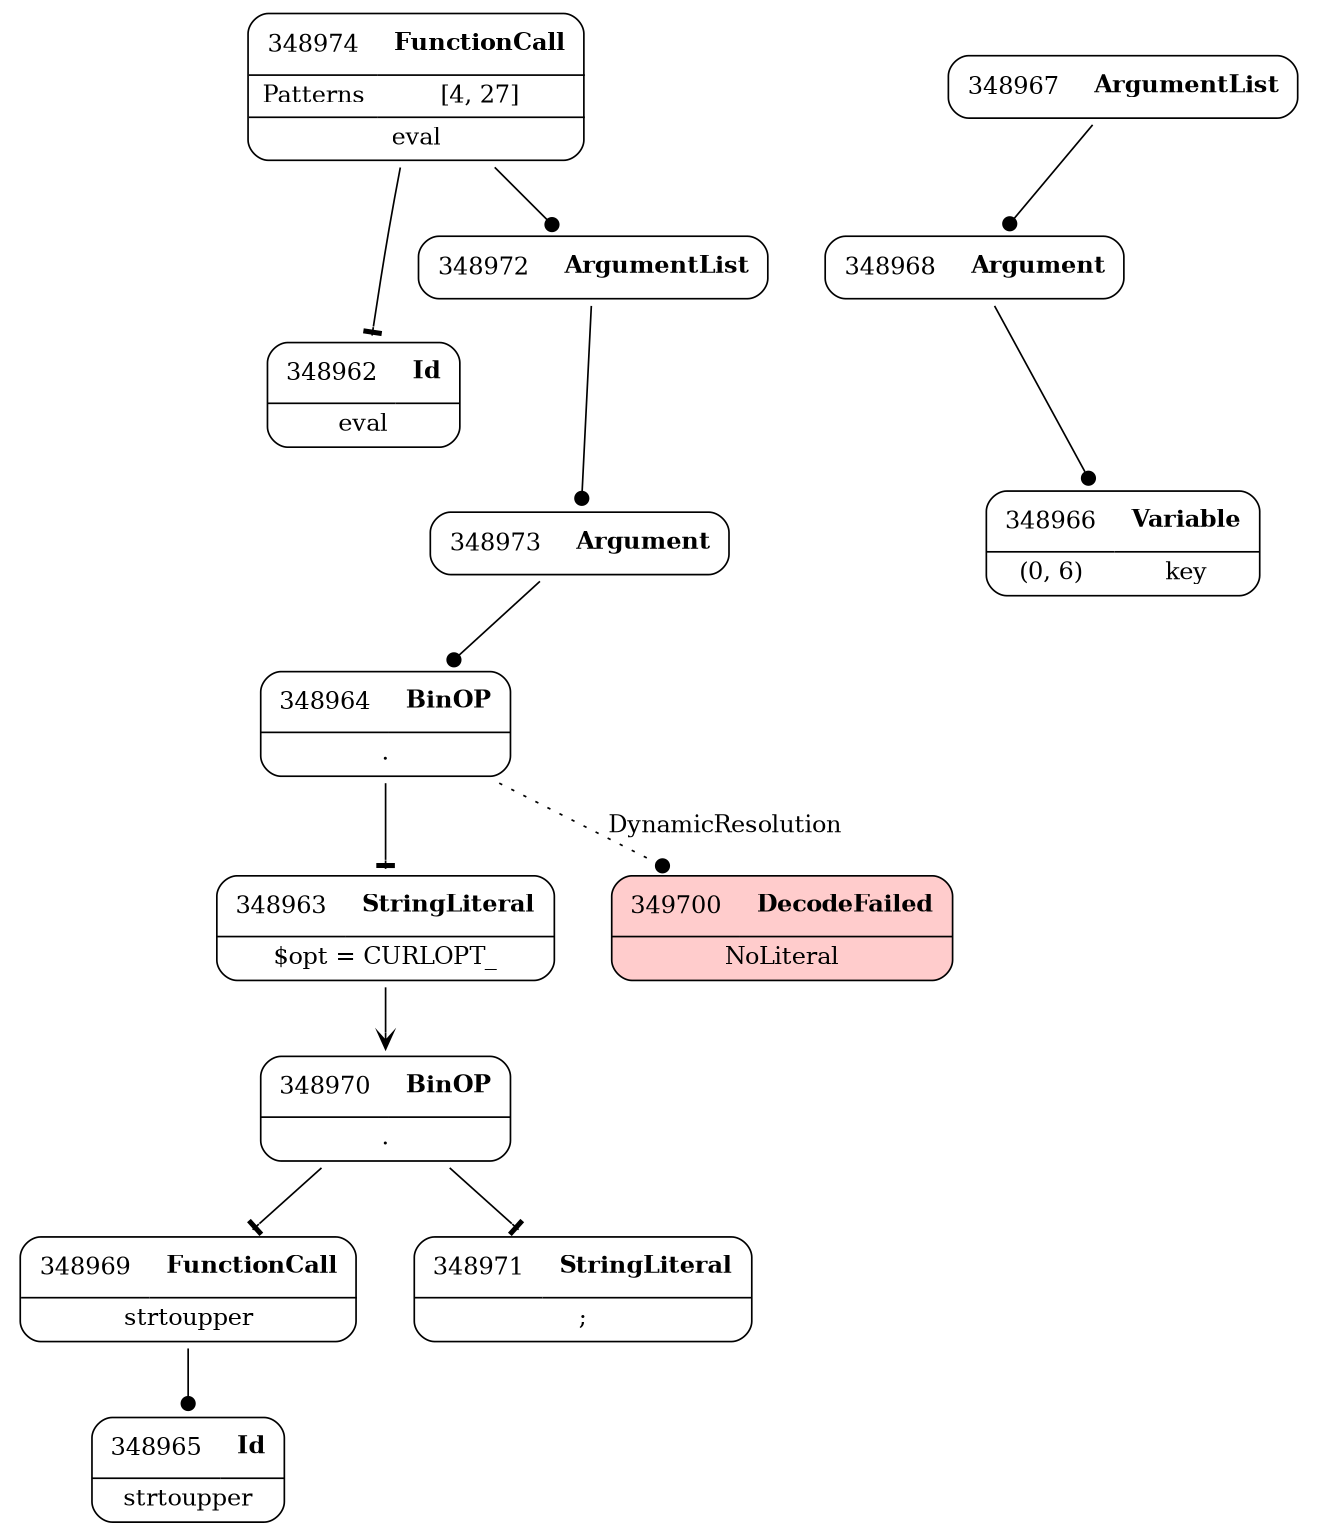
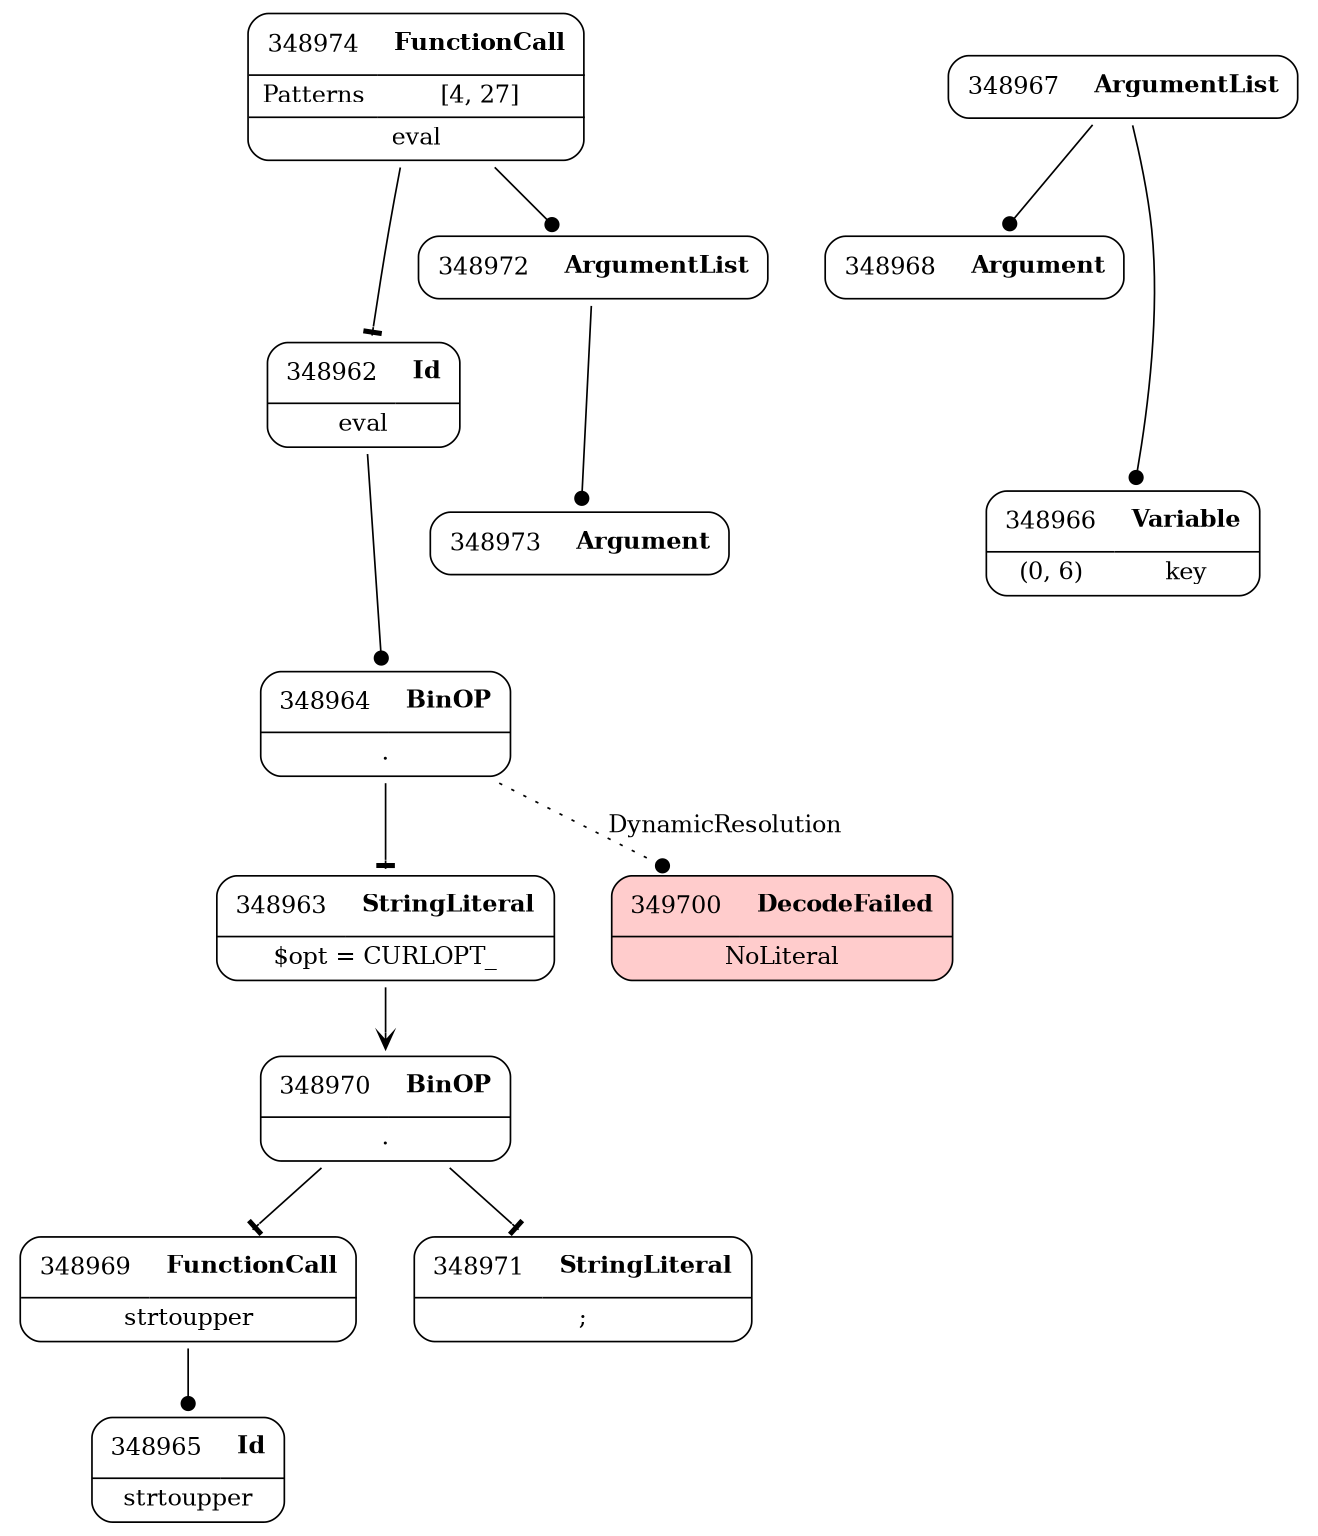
edge "348968" -> "348966": now "348967" -> "348966"
edge "348973" -> "348964": now "348962" -> "348964"
